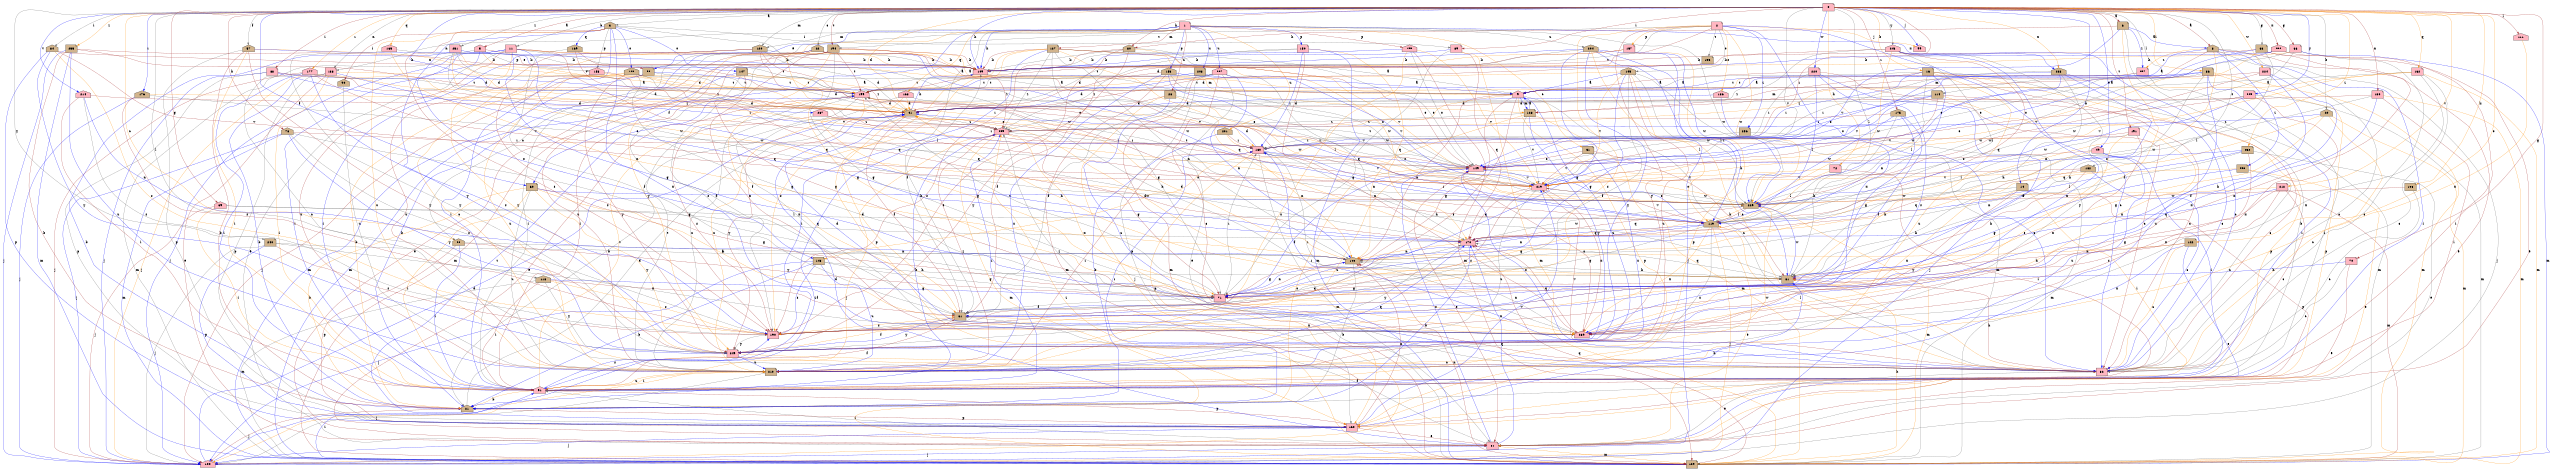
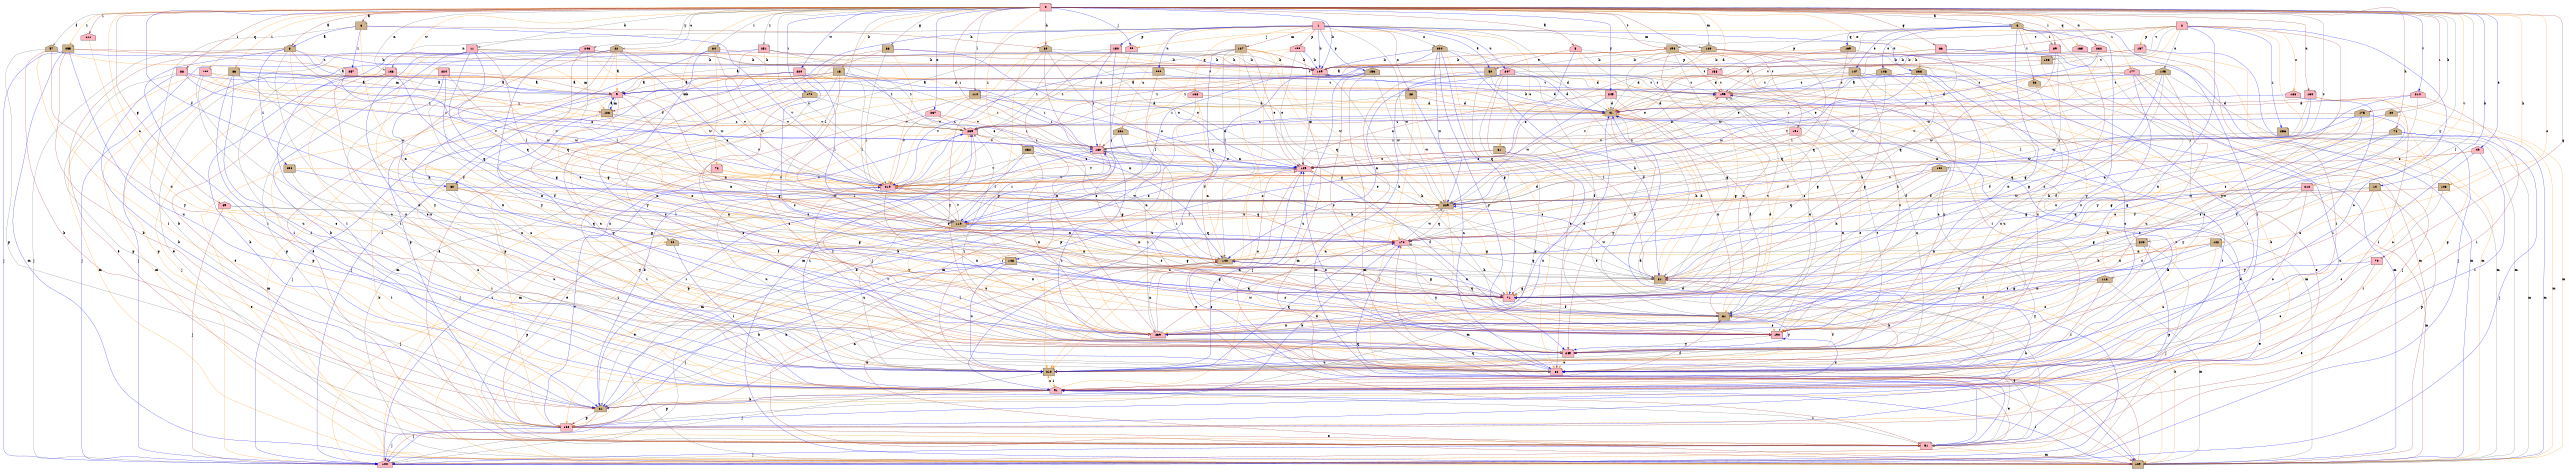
edge "49" -> "81": label "h" -> "f"
edge "99" -> "100": added, label "j"
